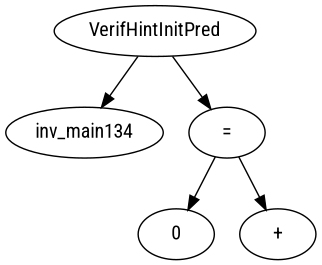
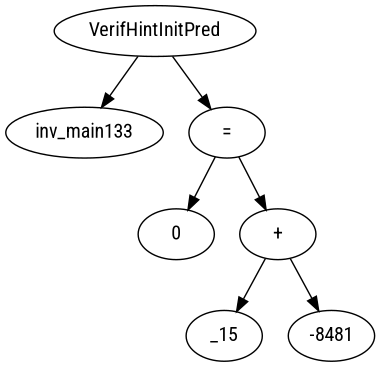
node "inv_main134": label "inv_main134" -> "inv_main133"
node "_15": added
node "-8481": added
